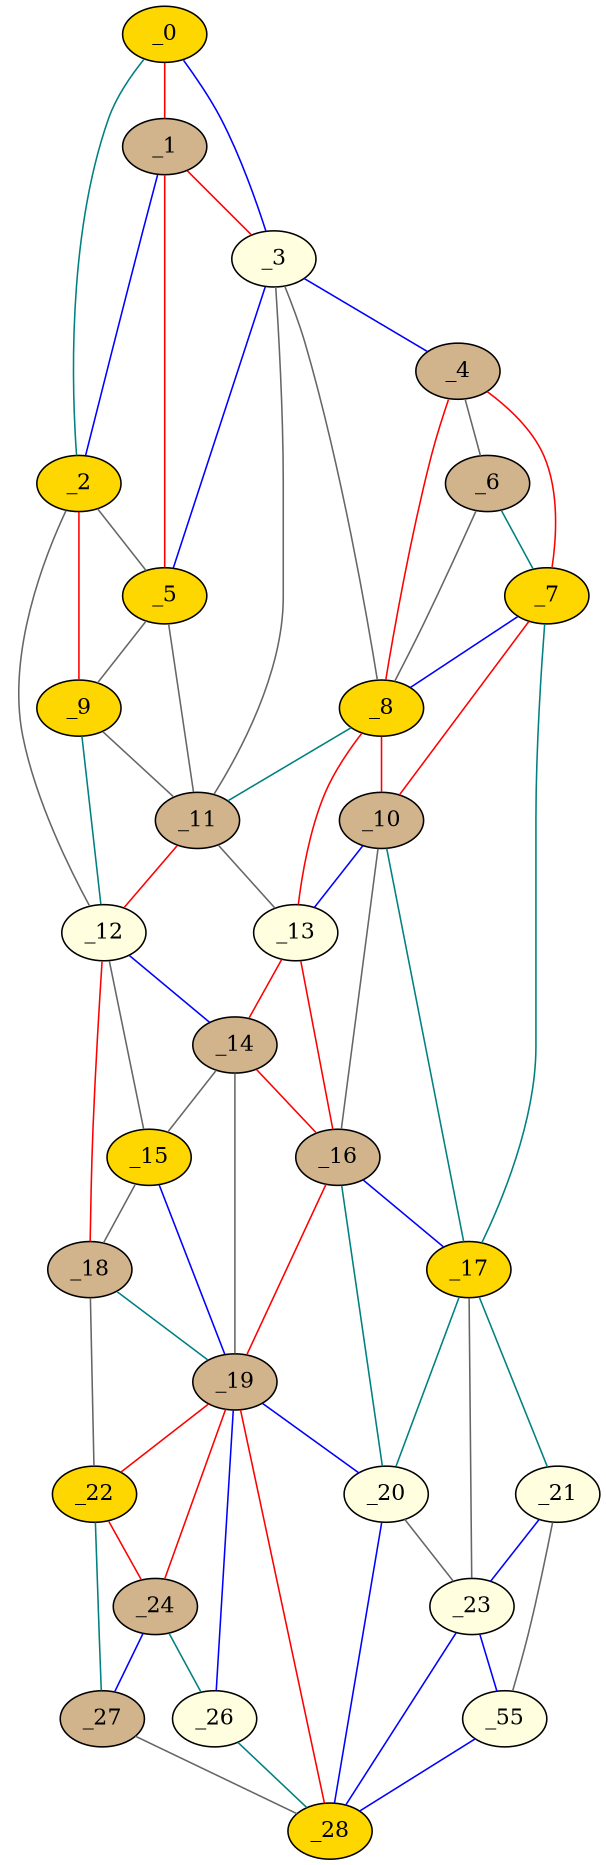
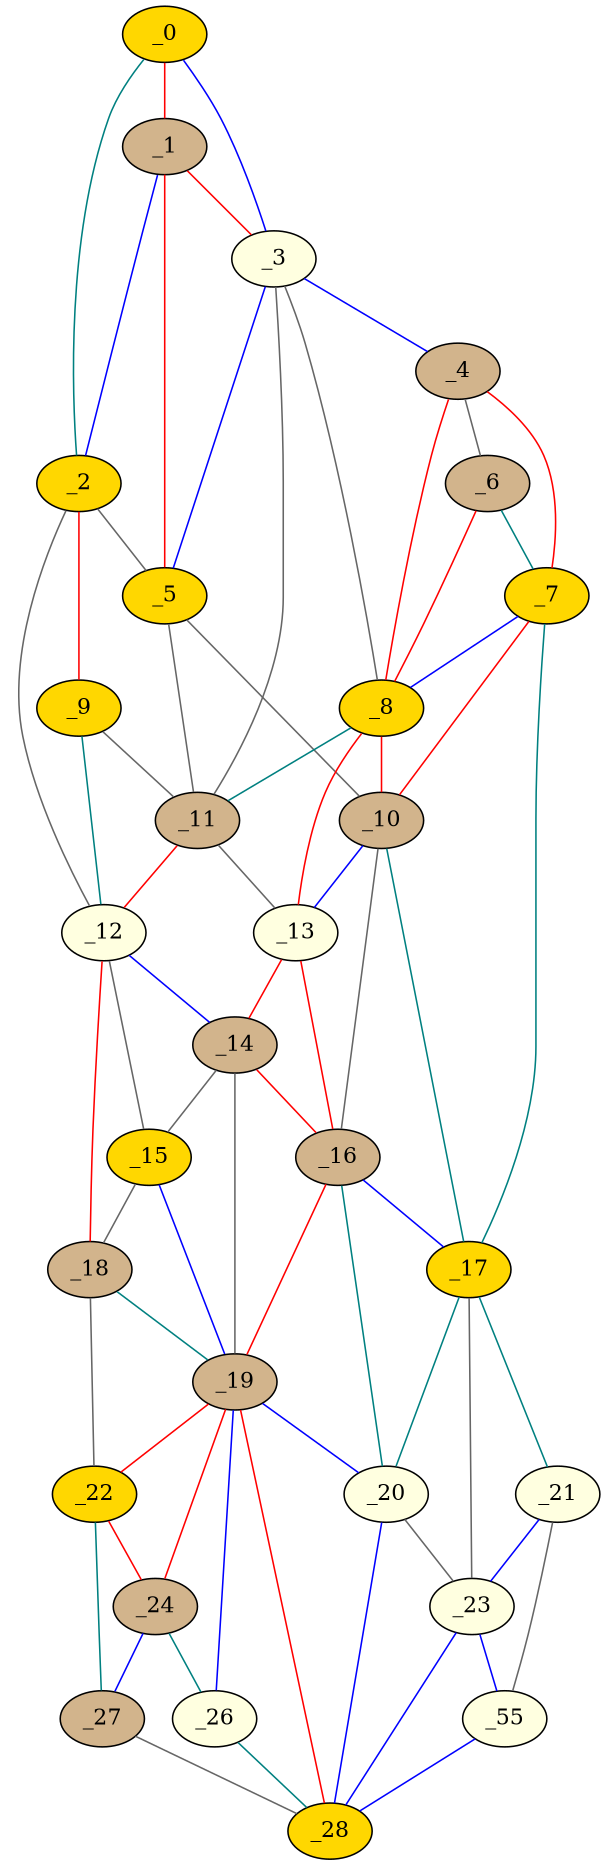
edge "_6" -- "_8": color gray40 -> red
edge "_5" -- "_9": now "_5" -- "_10"
